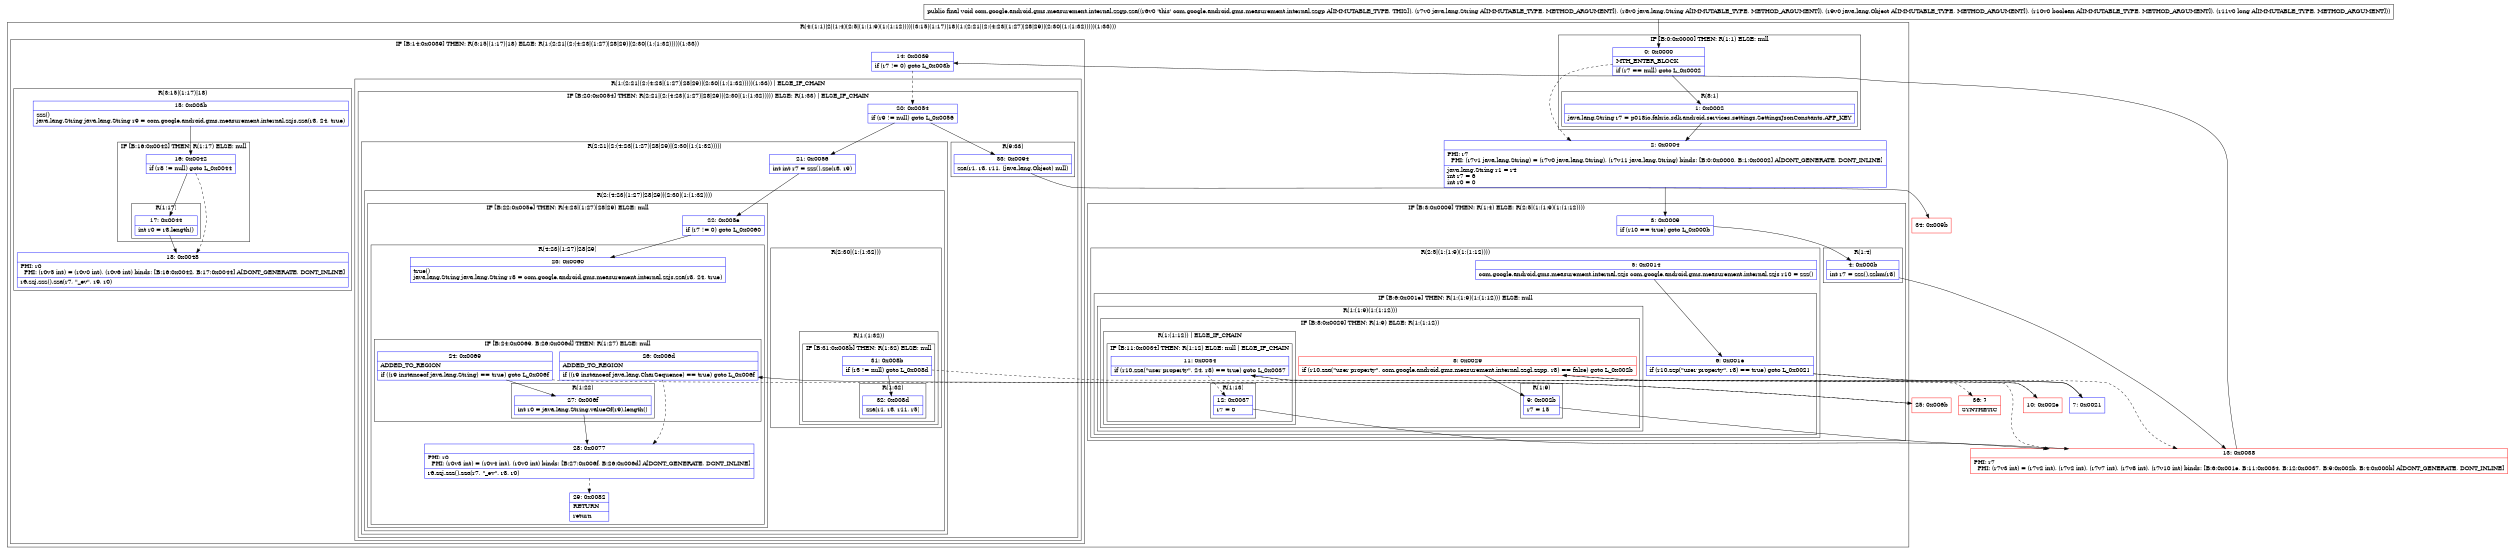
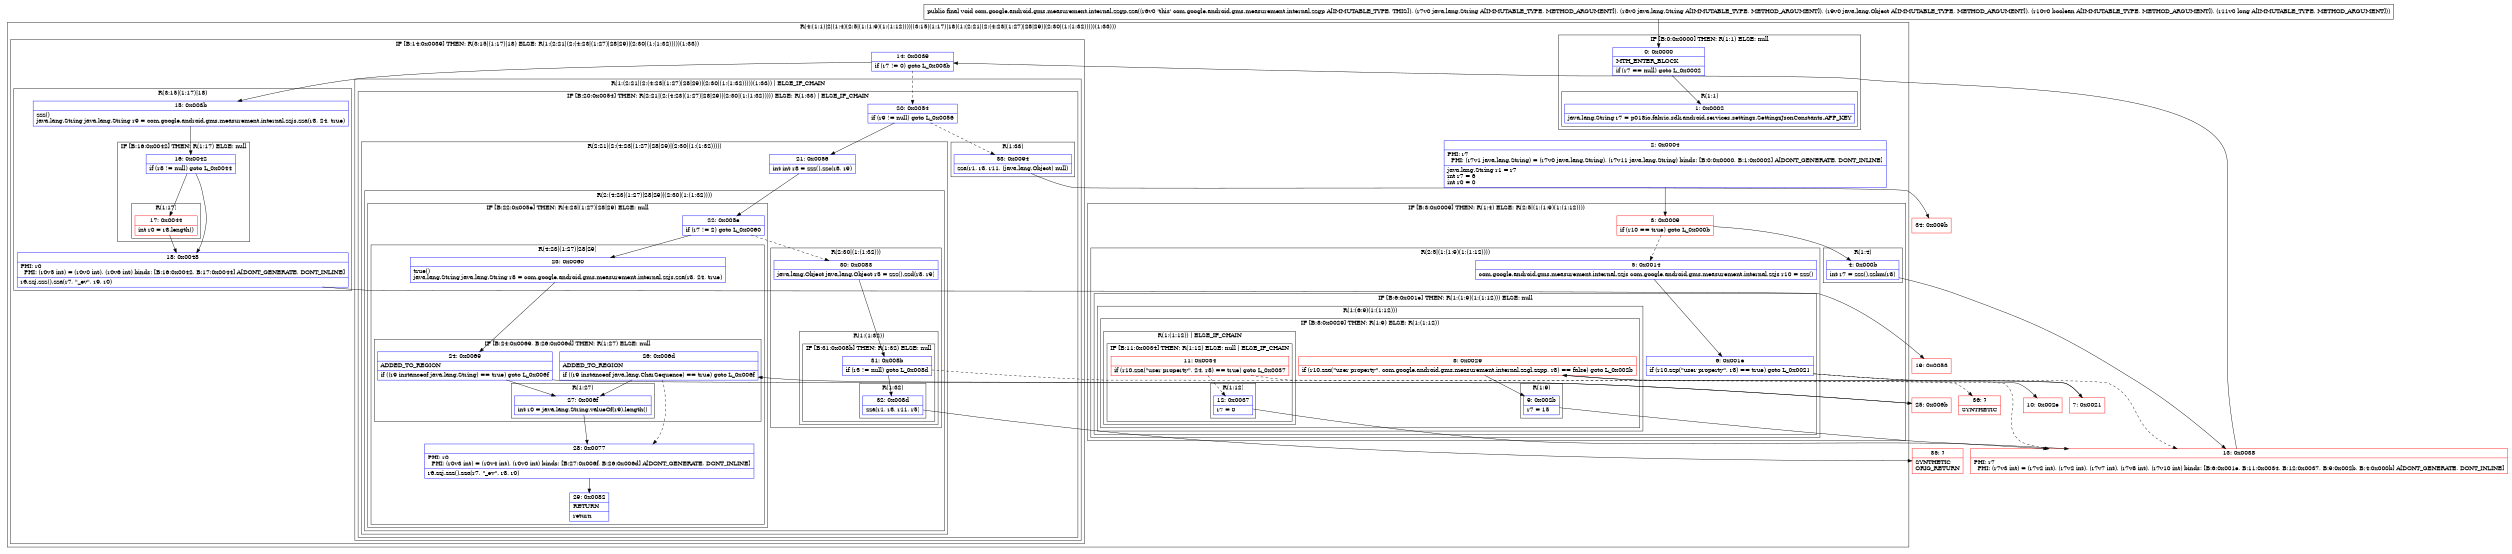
edge "14: 0x0039" -> "15: 0x003b": added
edge "0: 0x0000" -> "2: 0x0004": removed
cluster "R(8:1)": label "R(8:1)" -> "R(1:1)"
edge "1: 0x0002" -> "2: 0x0004": removed
edge "20: 0x0054" -> "33: 0x0094": style solid -> dashed
cluster "R(9:33)": label "R(9:33)" -> "R(1:33)"
node "21: 0x0056": text "int int r7 = zzz().zzc(r8, r9)" -> "int int r8 = zzz().zzc(r8, r9)"
node "2: 0x0004": text "java.lang.String r1 = r4" -> "java.lang.String r1 = r7"
edge "16: 0x0042" -> "18: 0x0048": style dashed -> solid
node "17: 0x0044": color blue -> red
node "3: 0x0009": color blue -> red
node "22: 0x005e": text "if (r7 != 0) goto L_0x0060" -> "if (r7 != 2) goto L_0x0060"
edge "3: 0x0009" -> "5: 0x0014": added
node "30: 0x0083": added
cluster "R(1:(1:9)(1:(1:12)))": label "R(1:(1:9)(1:(1:12)))" -> "R(1:(6:9)(1:(1:12)))"
edge "23: 0x0060" -> "24: 0x0069": added
node "11: 0x0034": color blue -> red
node "19: 0x0053": added
edge "8: 0x0029" -> "10: 0x002e": style dashed -> solid
edge "10: 0x002e" -> "11: 0x0034": removed
edge "24: 0x0069" -> "25: 0x006b": style dashed -> solid
edge "26: 0x006d" -> "27: 0x006f": added
cluster "R(1:22)": label "R(1:22)" -> "R(1:27)"
cluster "R(1:13)": label "R(1:13)" -> "R(1:12)"
node "7: 0x0021": color blue -> red
node "35: ?": added
edge "28: 0x0077" -> "29: 0x0082": style dashed -> solid
